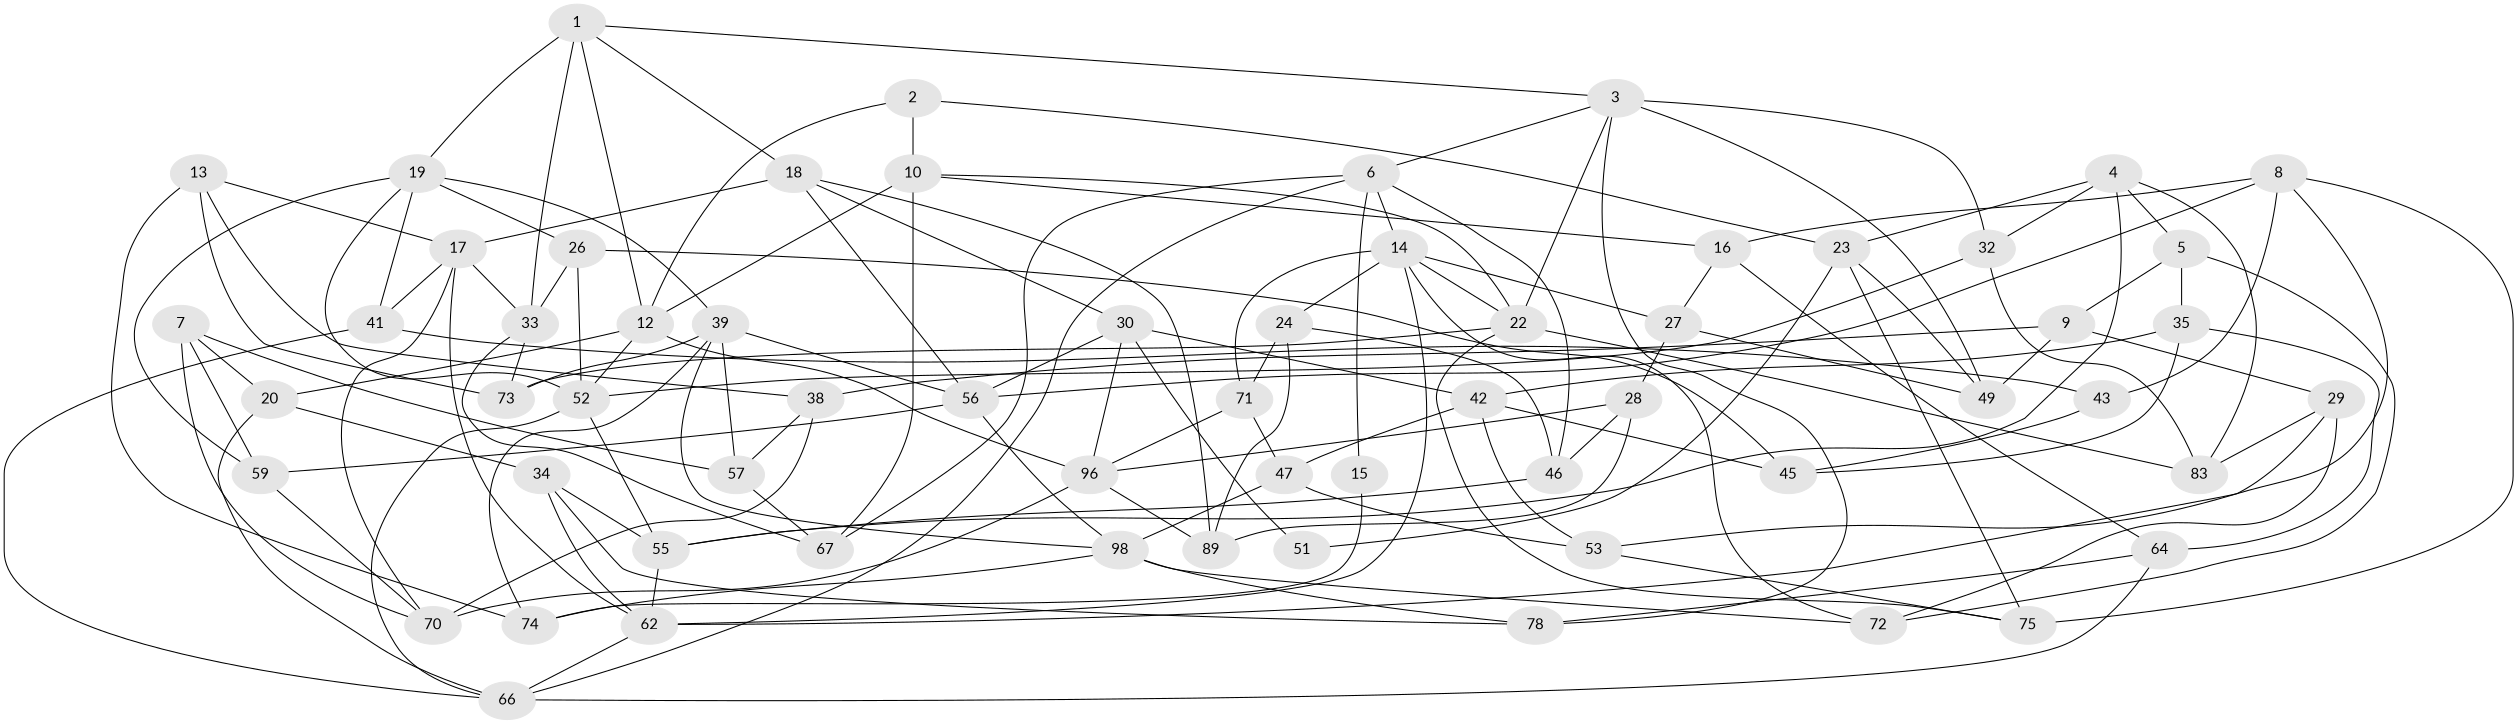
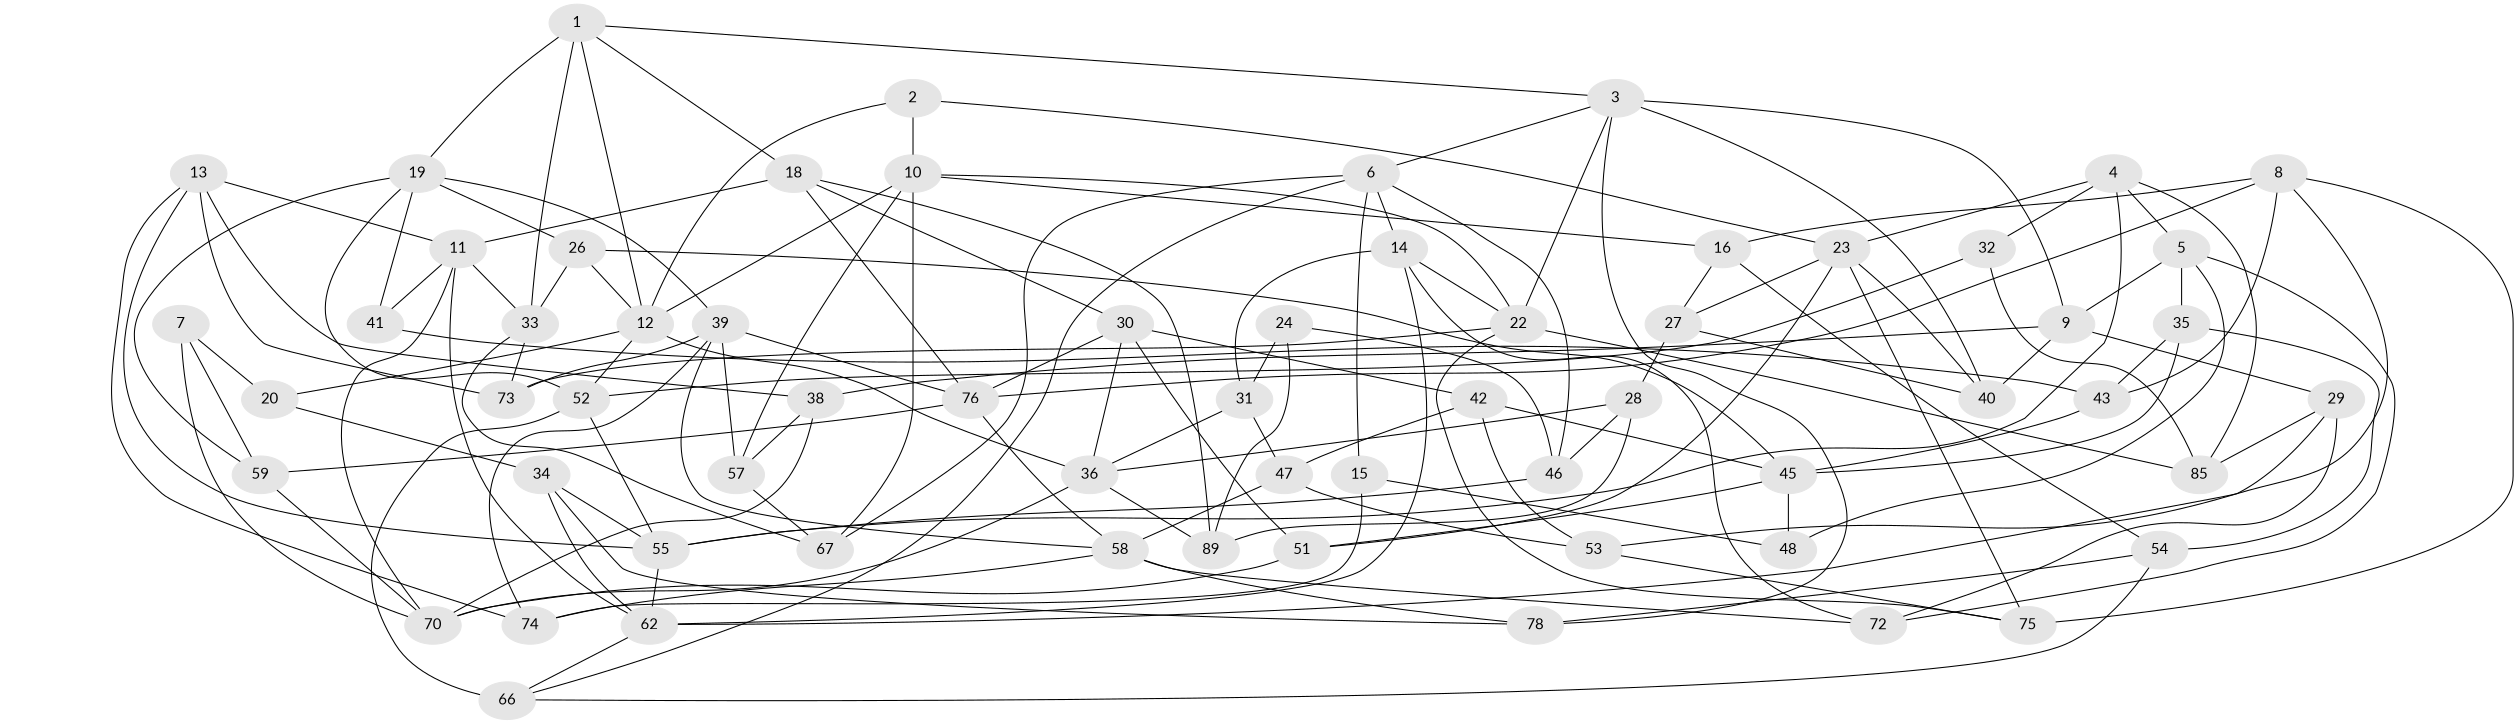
edge "3" -- "32": now "3" -- "9"
node "17": label "17" -> "11"
edge "14" -- "27": now "23" -- "27"
edge "14" -- "24": removed
edge "26" -- "52": now "26" -- "12"
edge "35" -- "42": now "35" -- "43"
node "56": label "56" -> "76"
node "71": label "71" -> "31"
node "49": label "49" -> "40"
edge "7" -- "57": now "10" -- "57"
node "96": label "96" -> "36"
node "83": label "83" -> "85"
edge "13" -- "55": added
edge "45" -- "51": added
node "98": label "98" -> "58"
node "48": added
node "64": label "64" -> "54"
edge "41" -- "66": removed
edge "51" -- "70": added
edge "20" -- "66": removed
